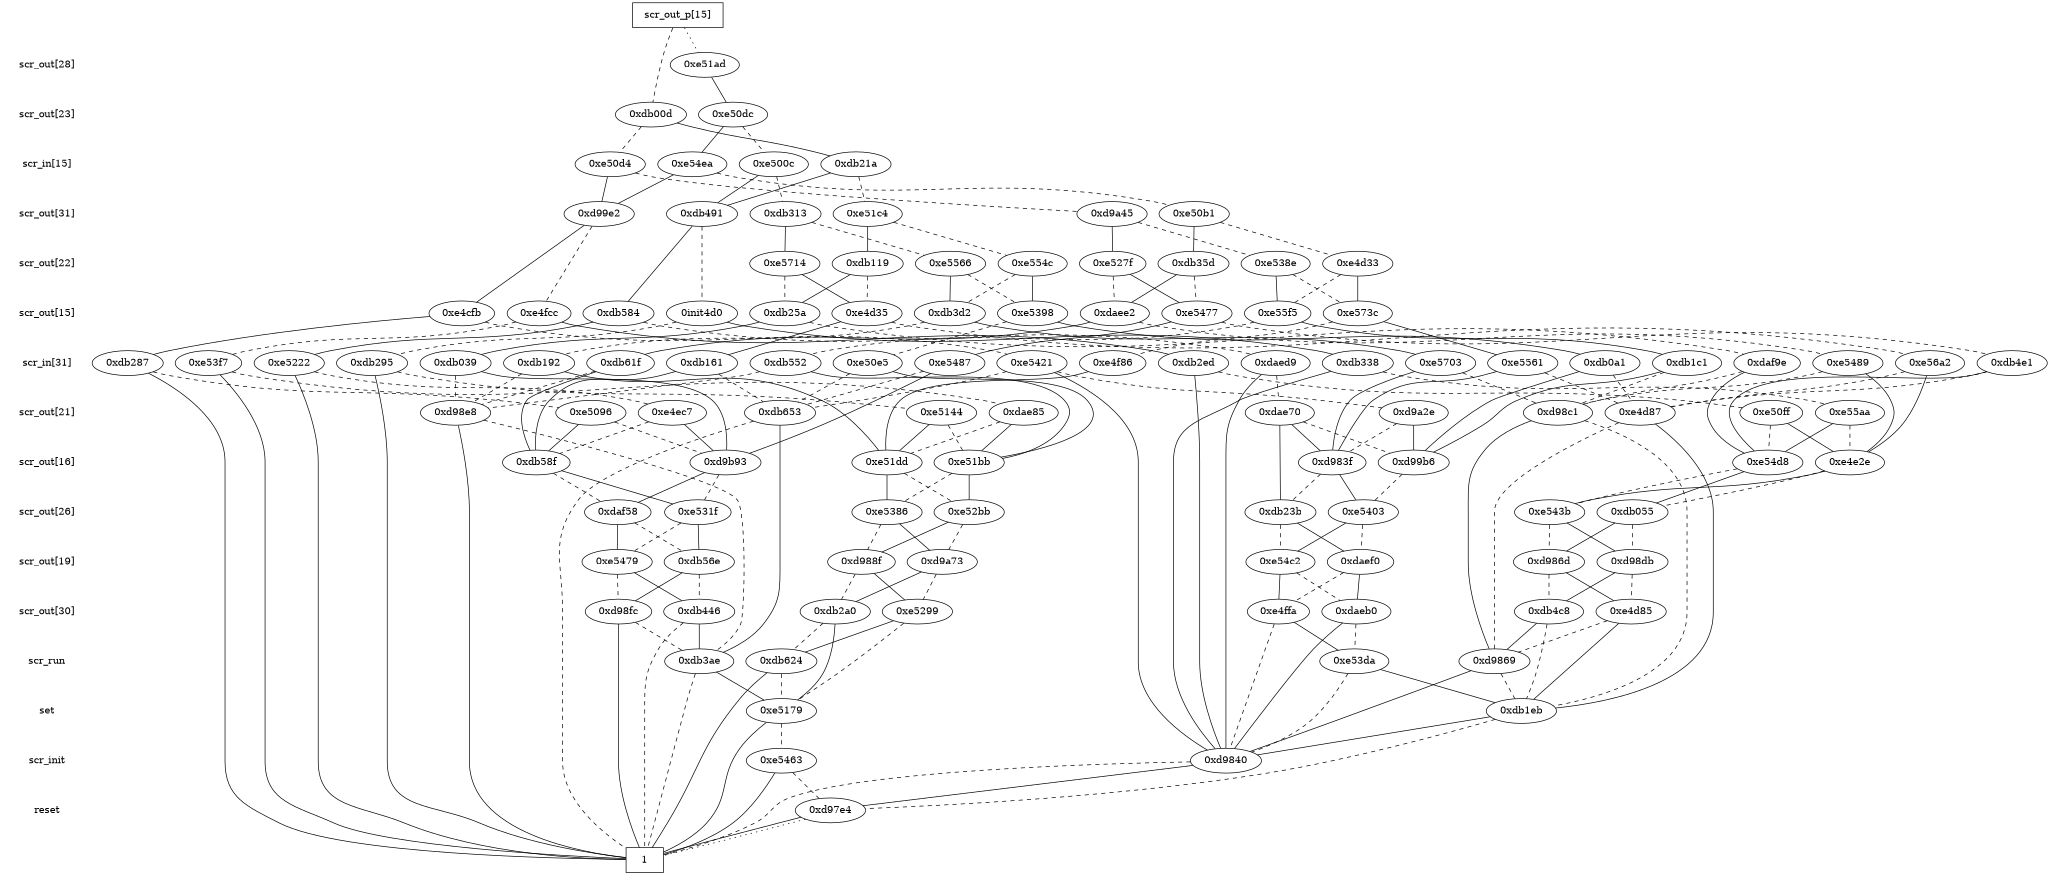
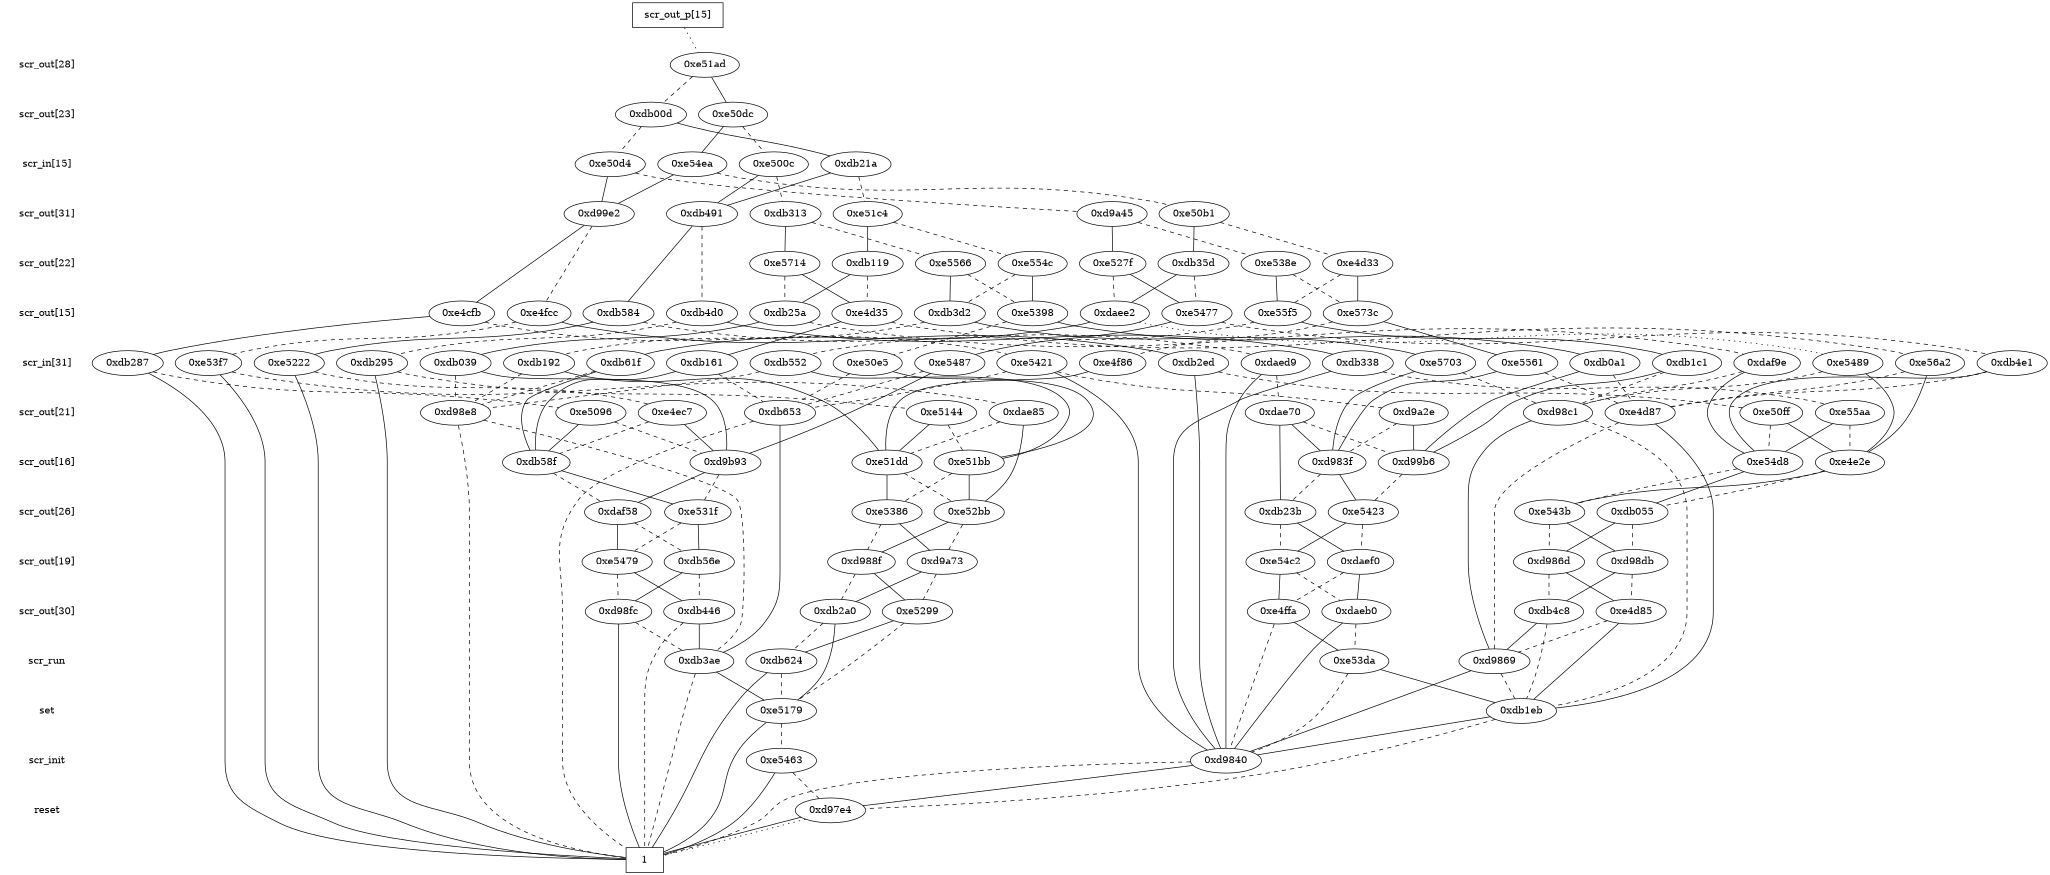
edge "scr_out_p[15]" -- "0xdb00d": now "0xe51ad" -- "0xdb00d"
node "0init4d0": label "0init4d0" -> "0xdb4d0"
edge "0xdaee2" -- "0xe5489": style dashed -> dotted
edge "0xdae85" -- "0xe51bb": now "0xdae85" -- "0xe52bb"
node "0xe5403": label "0xe5403" -> "0xe5423"
edge "0xd98e8" -- "1": style solid -> dashed
